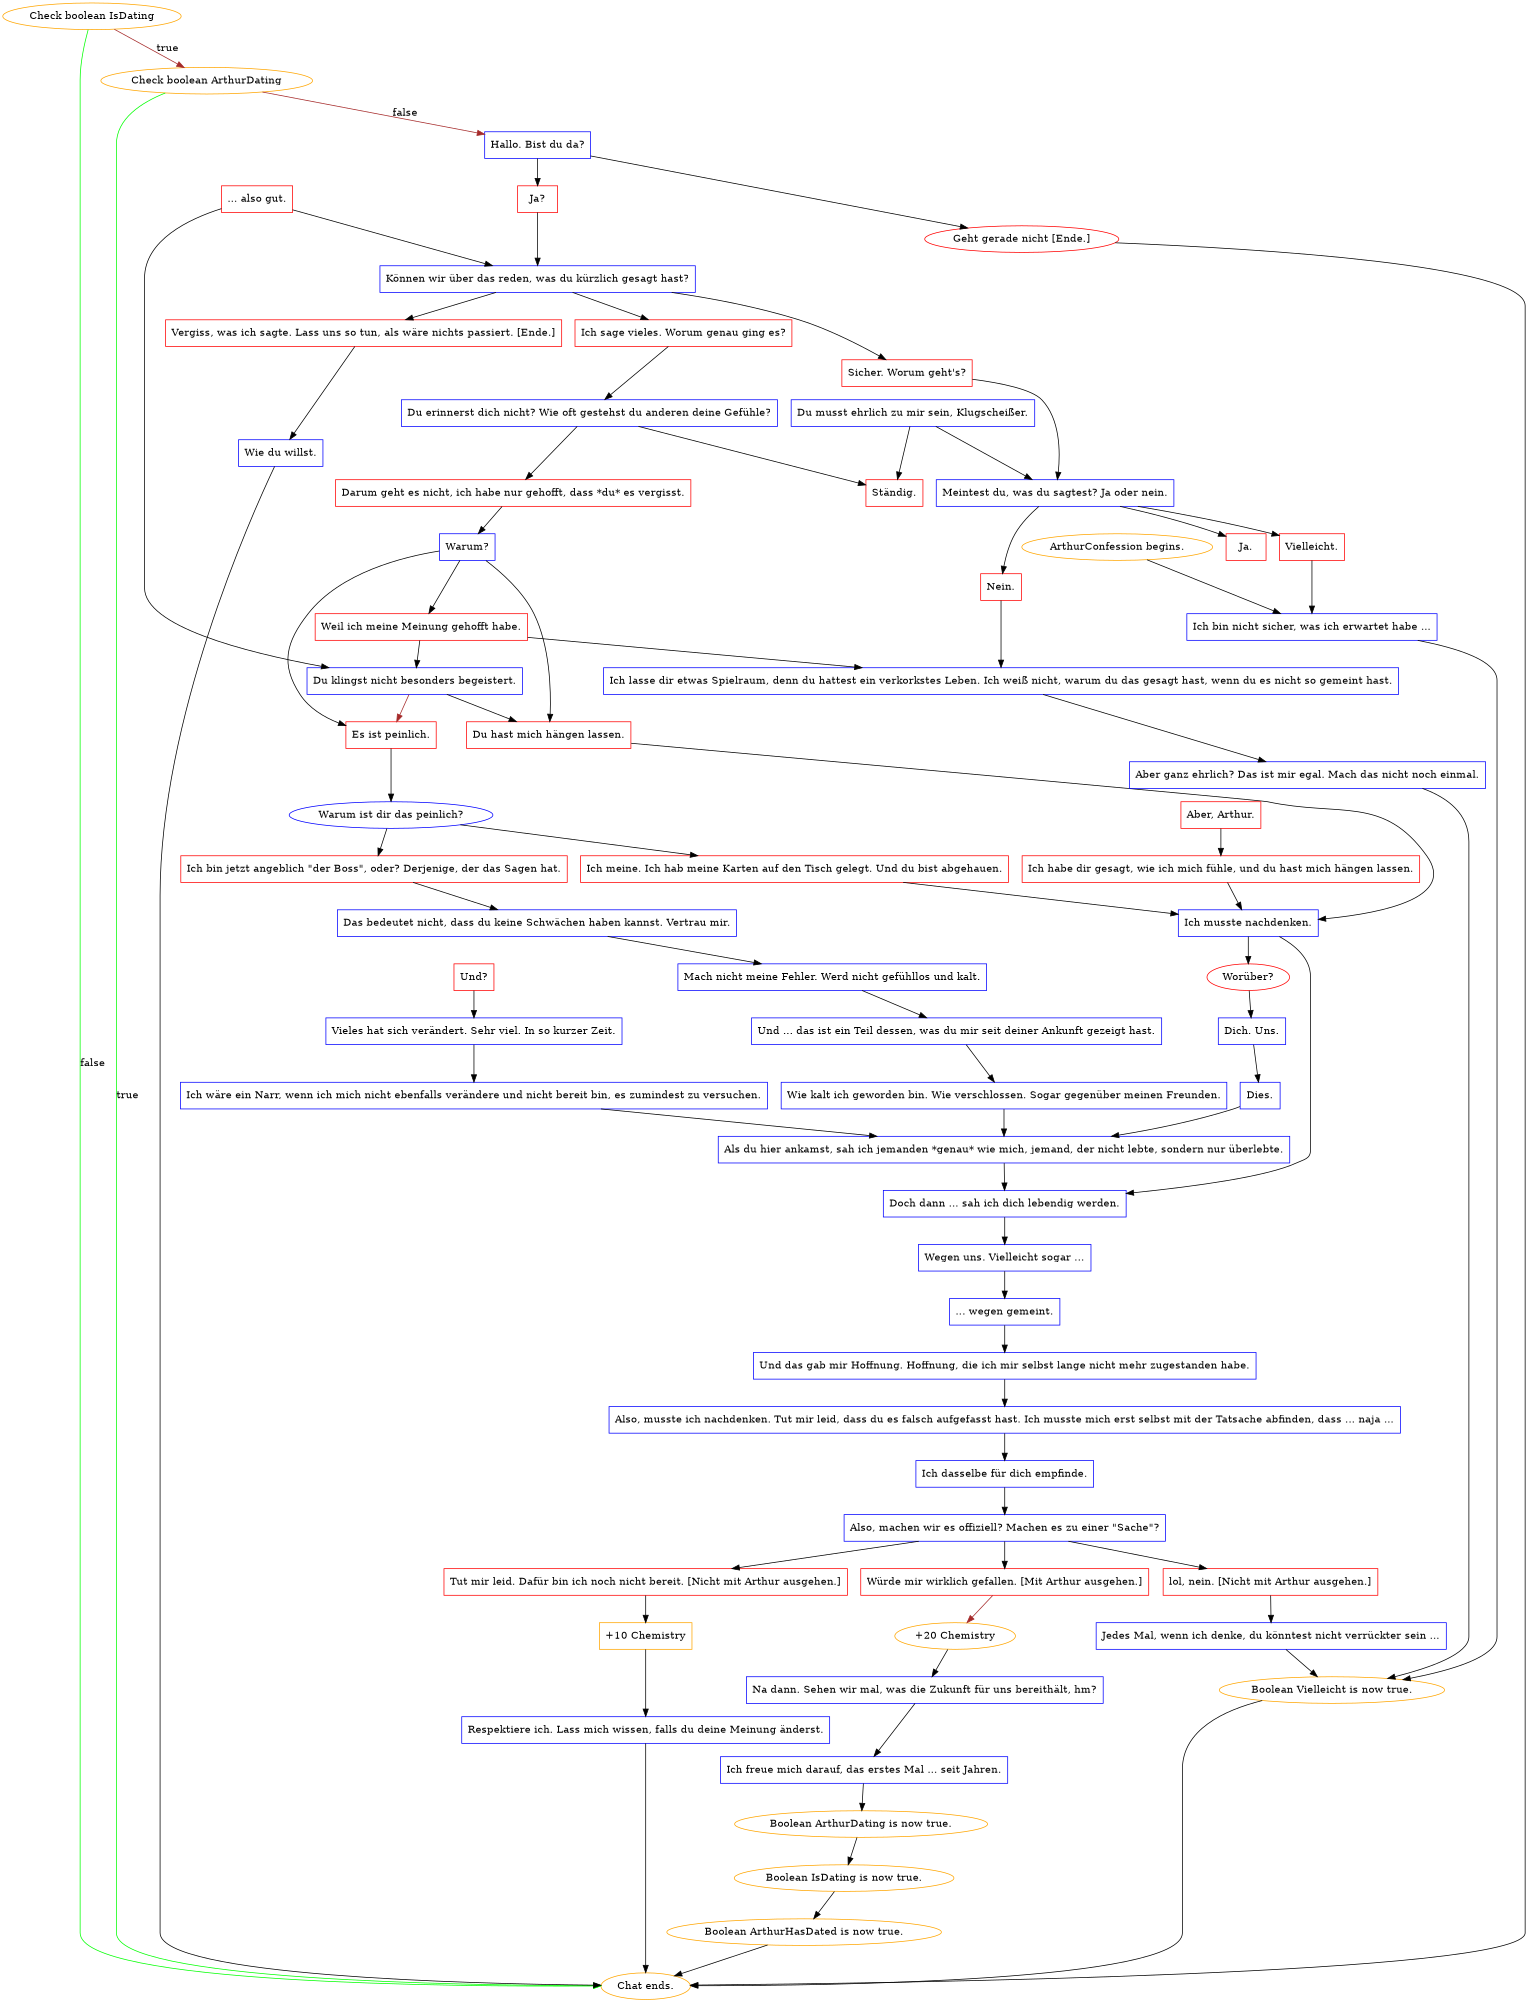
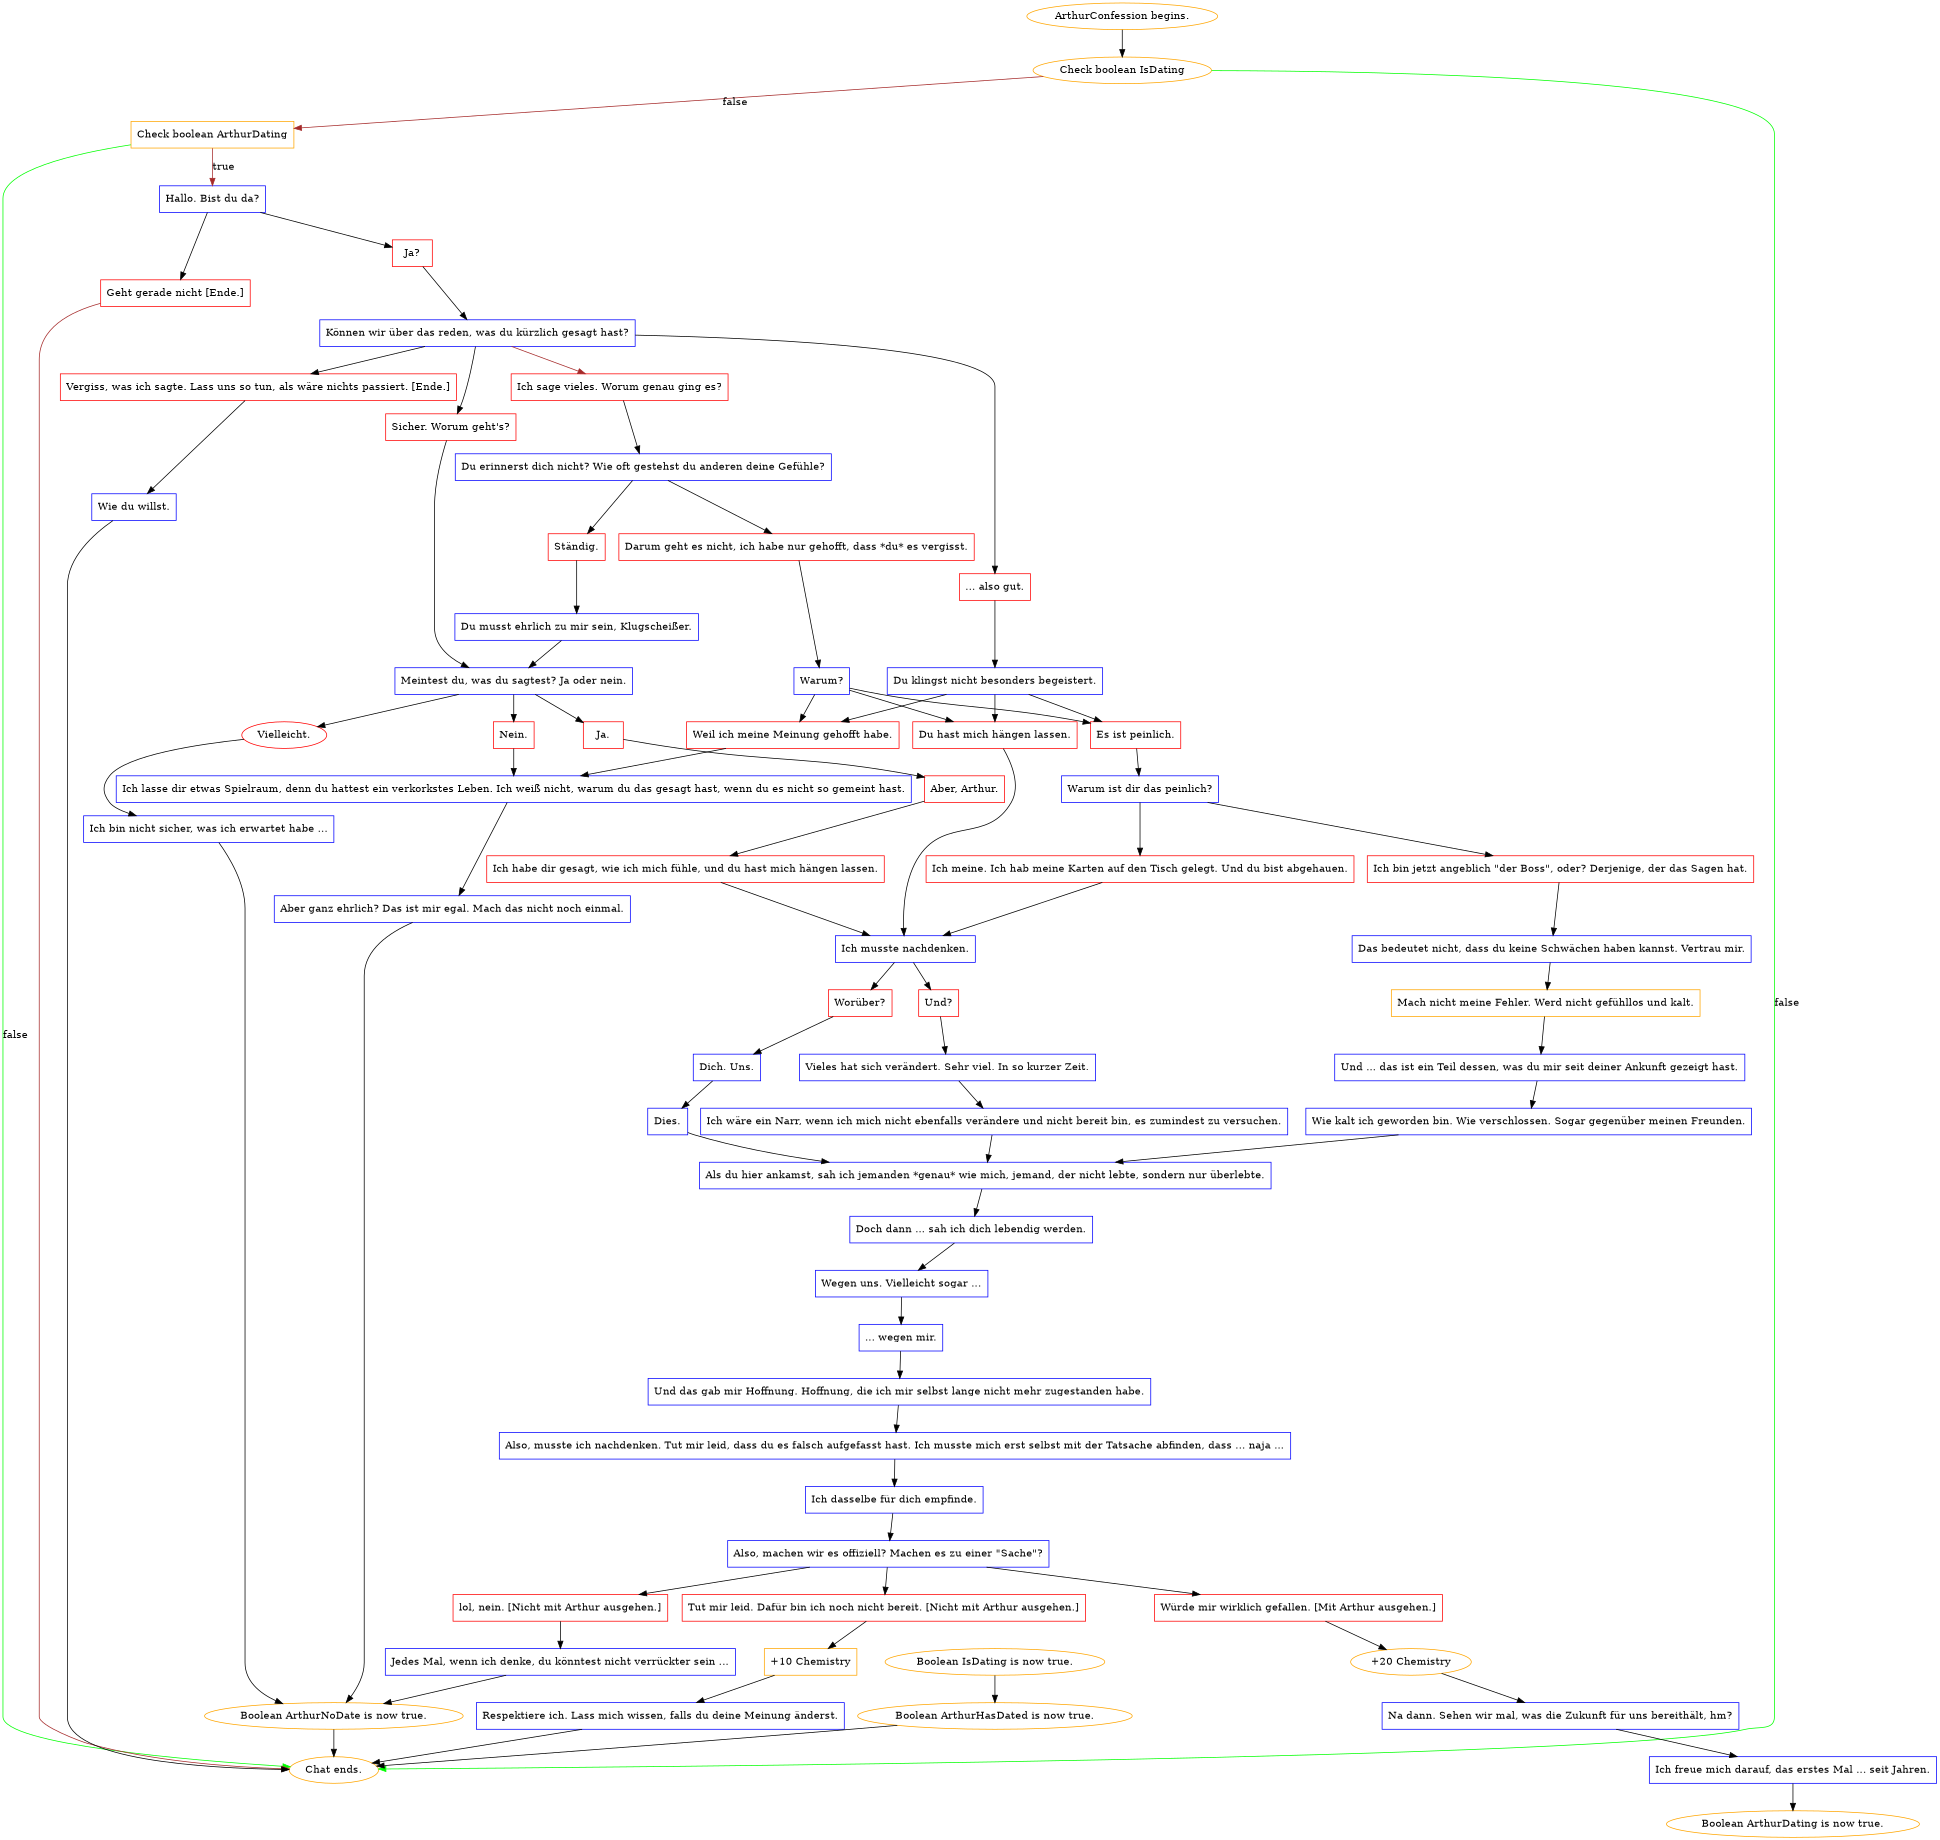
edge "Check boolean IsDating" -> "Check boolean ArthurDating": label "true" -> "false"
node "Check boolean ArthurDating": shape ellipse -> box
edge "Check boolean ArthurDating" -> "Hallo. Bist du da?": label "false" -> "true"
edge "... also gut." -> "Können wir über das reden, was du kürzlich gesagt hast?": reversed
node "Geht gerade nicht [Ende.]": shape ellipse -> box
edge "Können wir über das reden, was du kürzlich gesagt hast?" -> "Ich sage vieles. Worum genau ging es?": color black -> brown
edge "Du musst ehrlich zu mir sein, Klugscheißer." -> "Ständig.": reversed
node "Vielleicht.": shape box -> ellipse
edge "ArthurConfession begins." -> "Ich bin nicht sicher, was ich erwartet habe ...": now "ArthurConfession begins." -> "Check boolean IsDating"
edge "Weil ich meine Meinung gehofft habe." -> "Du klingst nicht besonders begeistert.": reversed
edge "Du klingst nicht besonders begeistert." -> "Es ist peinlich.": color brown -> black
edge "Ja." -> "Aber, Arthur.": added
node "Warum ist dir das peinlich?": shape ellipse -> box
node "Mach nicht meine Fehler. Werd nicht gefühllos und kalt.": color blue -> orange
node "Worüber?": shape ellipse -> box
edge "Check boolean ArthurDating" -> "Chat ends.": label "true" -> "false"
edge "Ich musste nachdenken." -> "Doch dann ... sah ich dich lebendig werden.": now "Ich musste nachdenken." -> "Und?"
node "... wegen gemeint.": label "... wegen gemeint." -> "... wegen mir."
edge "Geht gerade nicht [Ende.]" -> "Chat ends.": color black -> brown
edge "Würde mir wirklich gefallen. [Mit Arthur ausgehen.]" -> "+20 Chemistry": color brown -> black
node "Boolean Vielleicht is now true.": label "Boolean Vielleicht is now true." -> "Boolean ArthurNoDate is now true."
edge "Boolean ArthurDating is now true." -> "Boolean IsDating is now true.": removed
